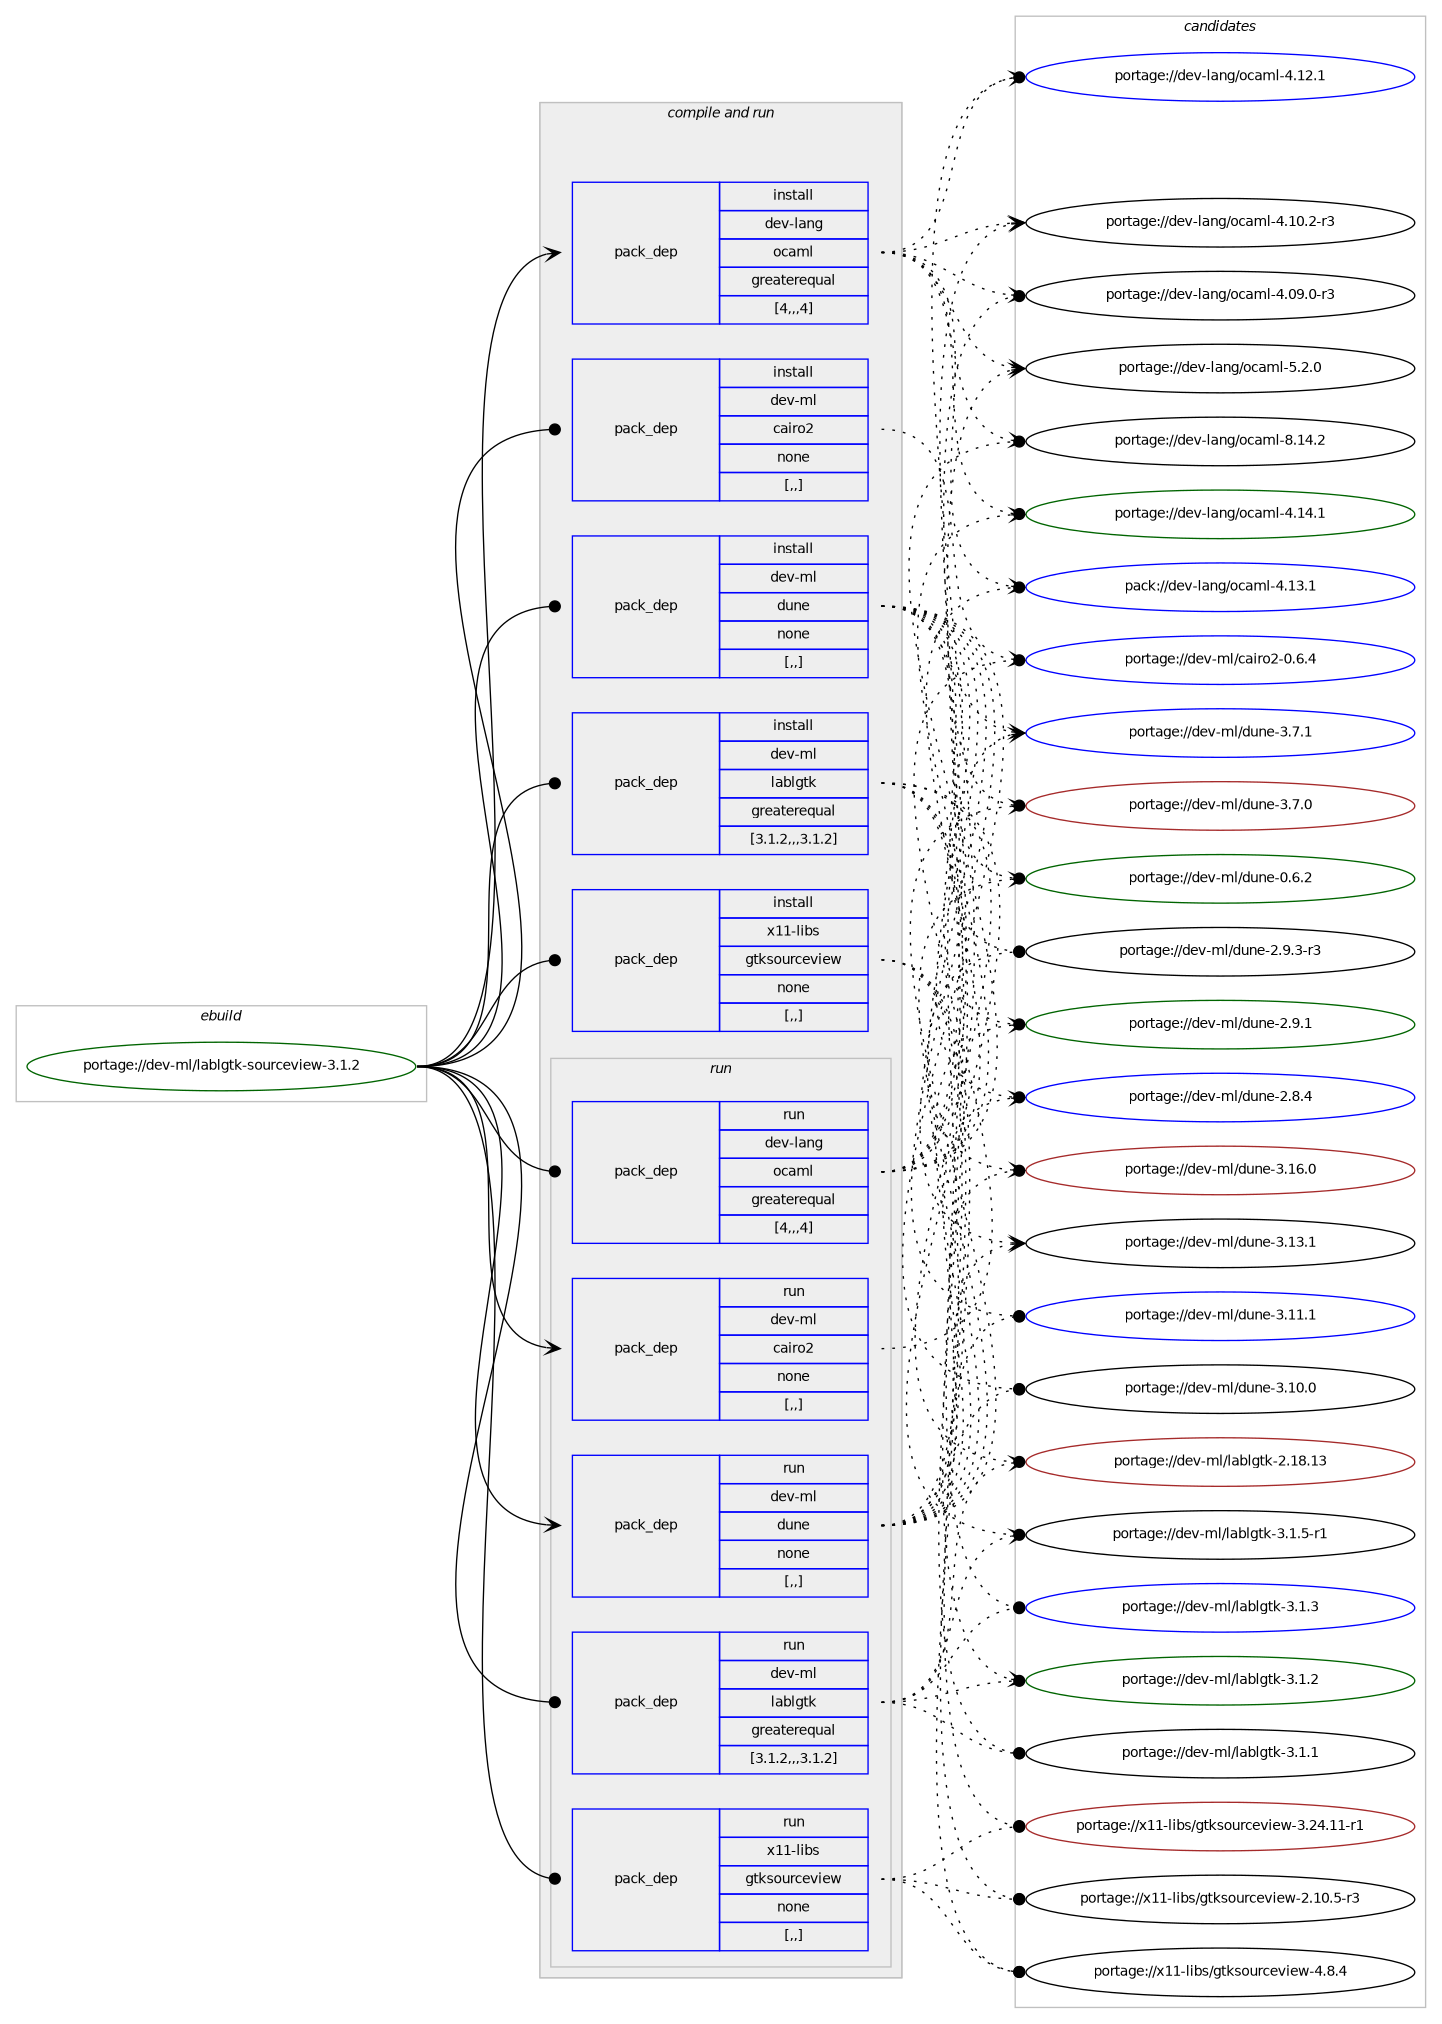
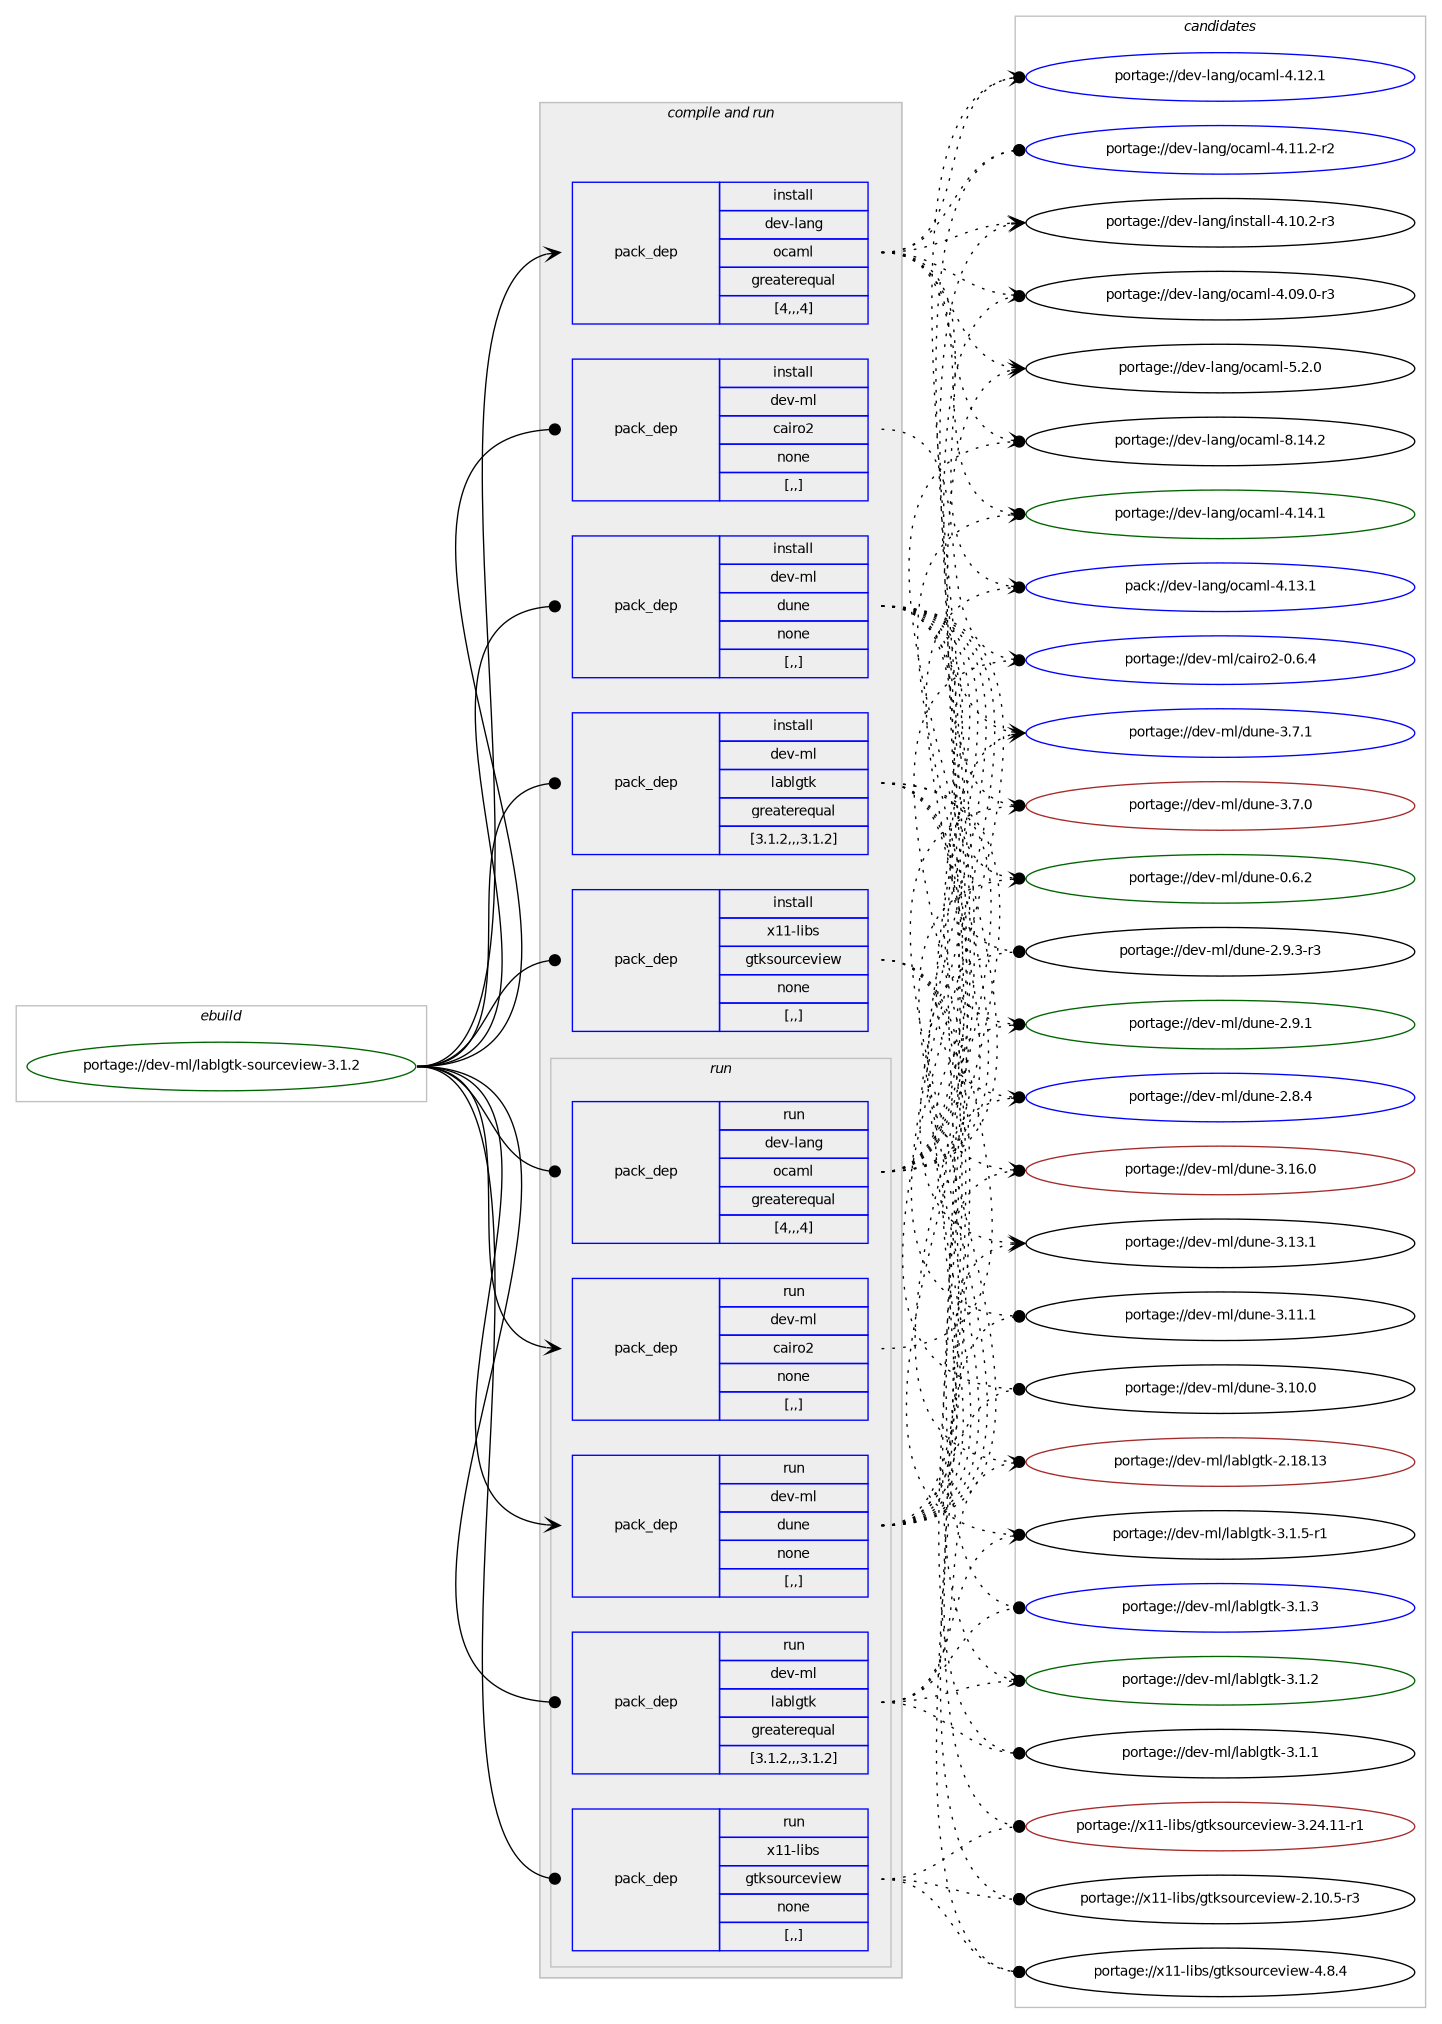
node "portage://dev-lang/ocaml-4.11.2-r2": added
node "portage://dev-lang/ocaml-4.10.2-r3": label "portage://dev-lang/ocaml-4.10.2-r3" -> "portage://dev-lang/install-4.10.2-r3"
node "portage://dev-ml/dune-3.11.1": color blue -> black
